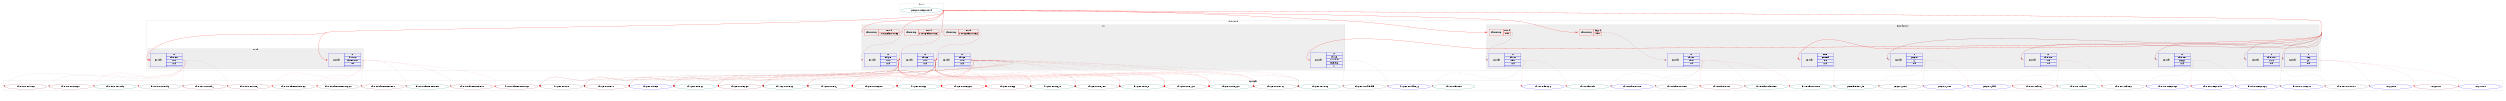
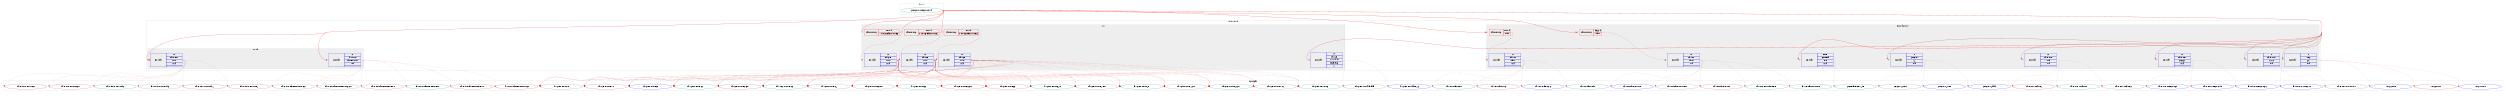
node "dev-libs/libressl-2.7.5": added
node "dev-libs/openssl-0.9.8z_p8-r1": label "dev-libs/openssl-0.9.8z_p8-r1" -> "dev-libs/cython-0.9.8z_p8-r1"
